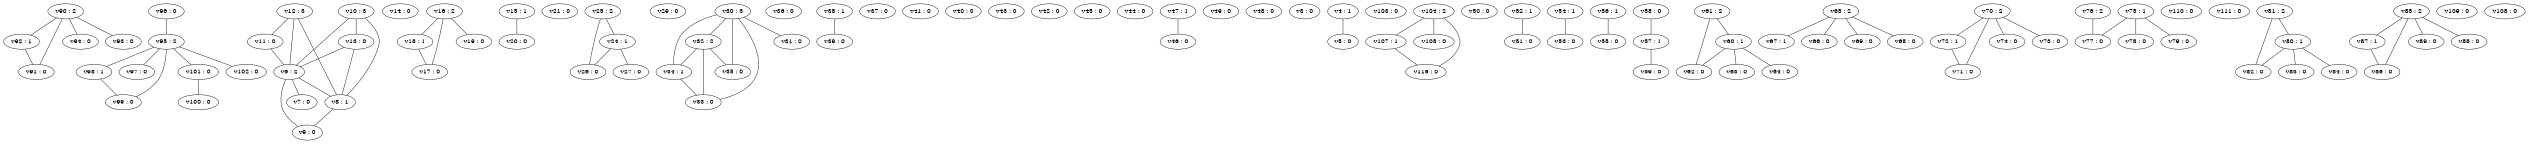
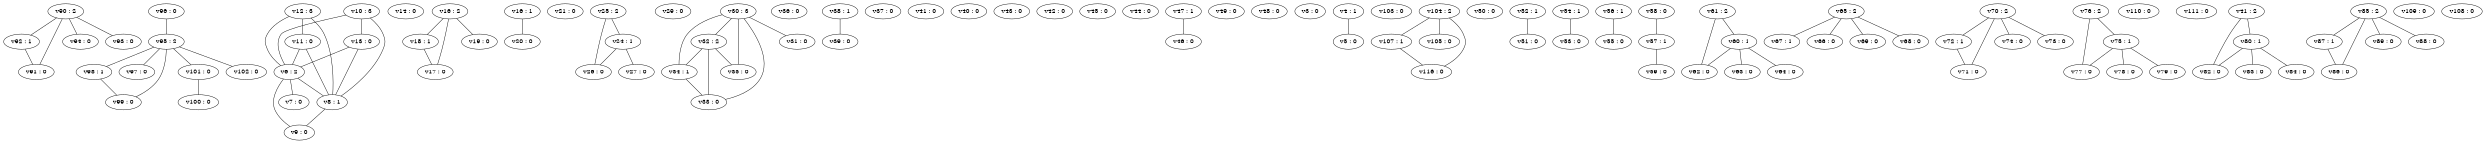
node "v15 : 1": label "v15 : 1" -> "v16 : 1"
node "v81 : 2": label "v81 : 2" -> "v41 : 2"
edge "v76 : 2" -- "v75 : 1": added
edge "v11 : 0" -- "v8 : 1": added
